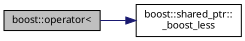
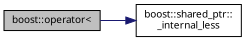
node "boost::shared_ptr:: _boost_less": label "boost::shared_ptr:: _boost_less" -> "boost::shared_ptr:: _internal_less"
